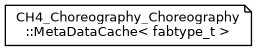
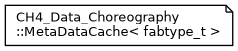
node "CH4_Choreography_Choreography ::MetaDataCache< fabtype_t >": label "CH4_Choreography_Choreography ::MetaDataCache< fabtype_t >" -> "CH4_Data_Choreography ::MetaDataCache< fabtype_t >"
